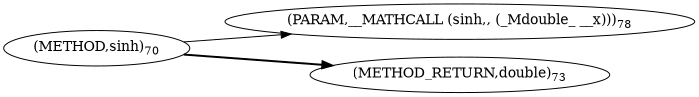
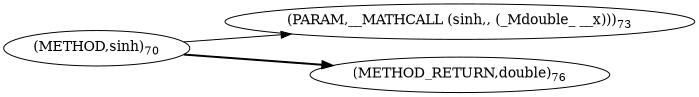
node "(PARAM,__MATHCALL (sinh,, (_Mdouble_ __x)))": text "78" -> "73"
node "(METHOD_RETURN,double)": text "73" -> "76"
